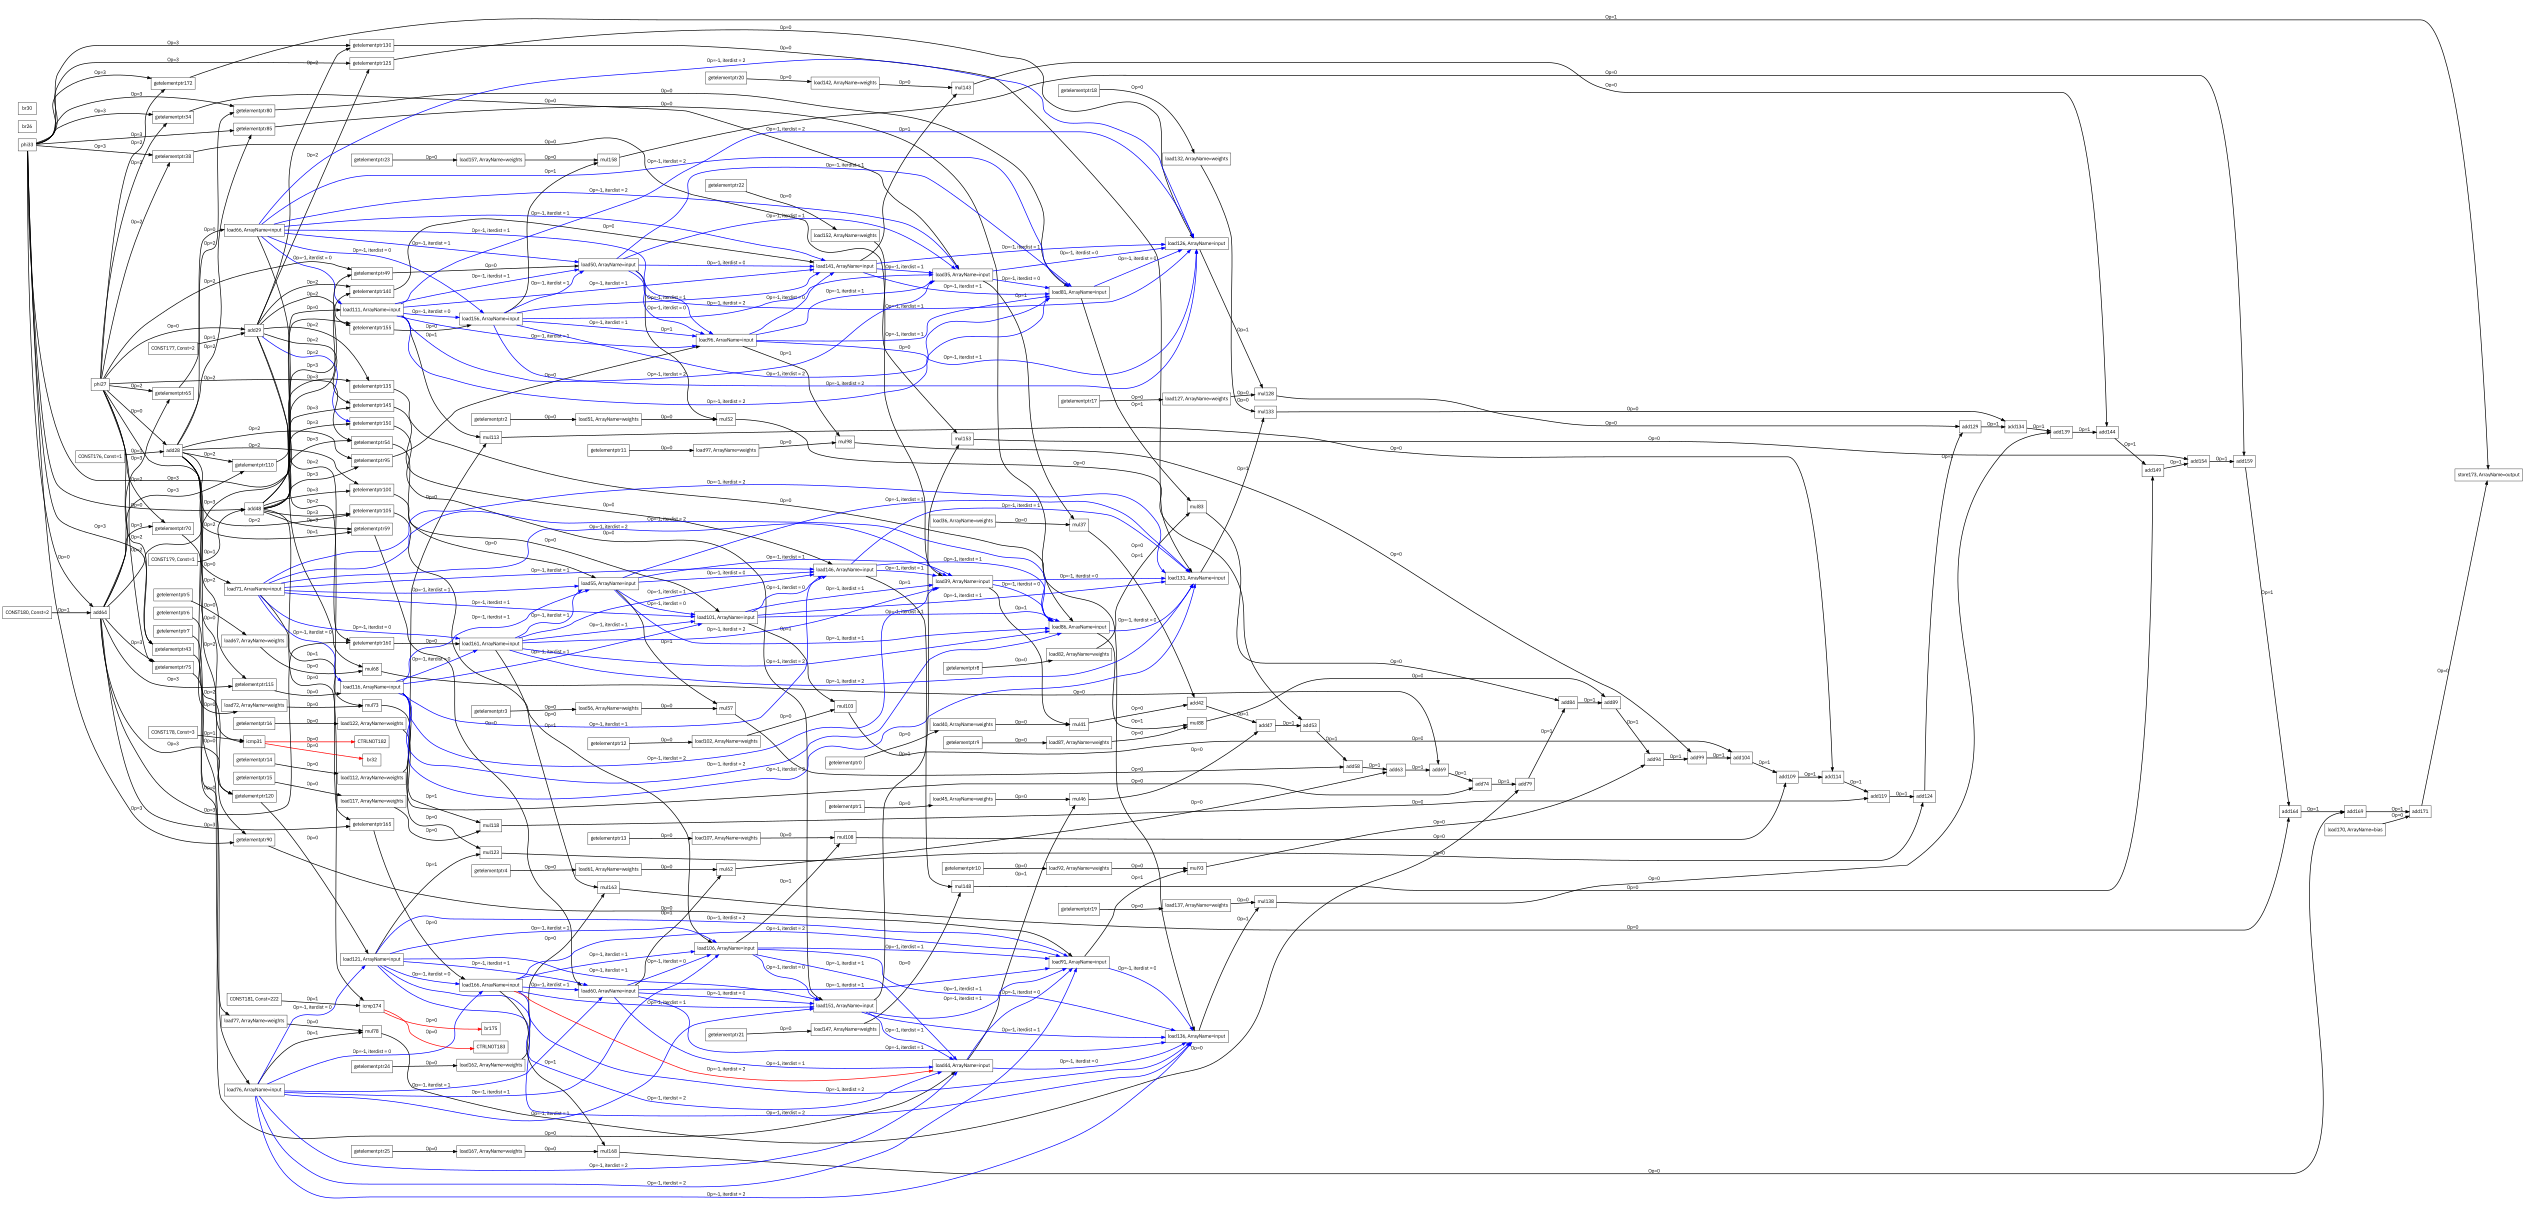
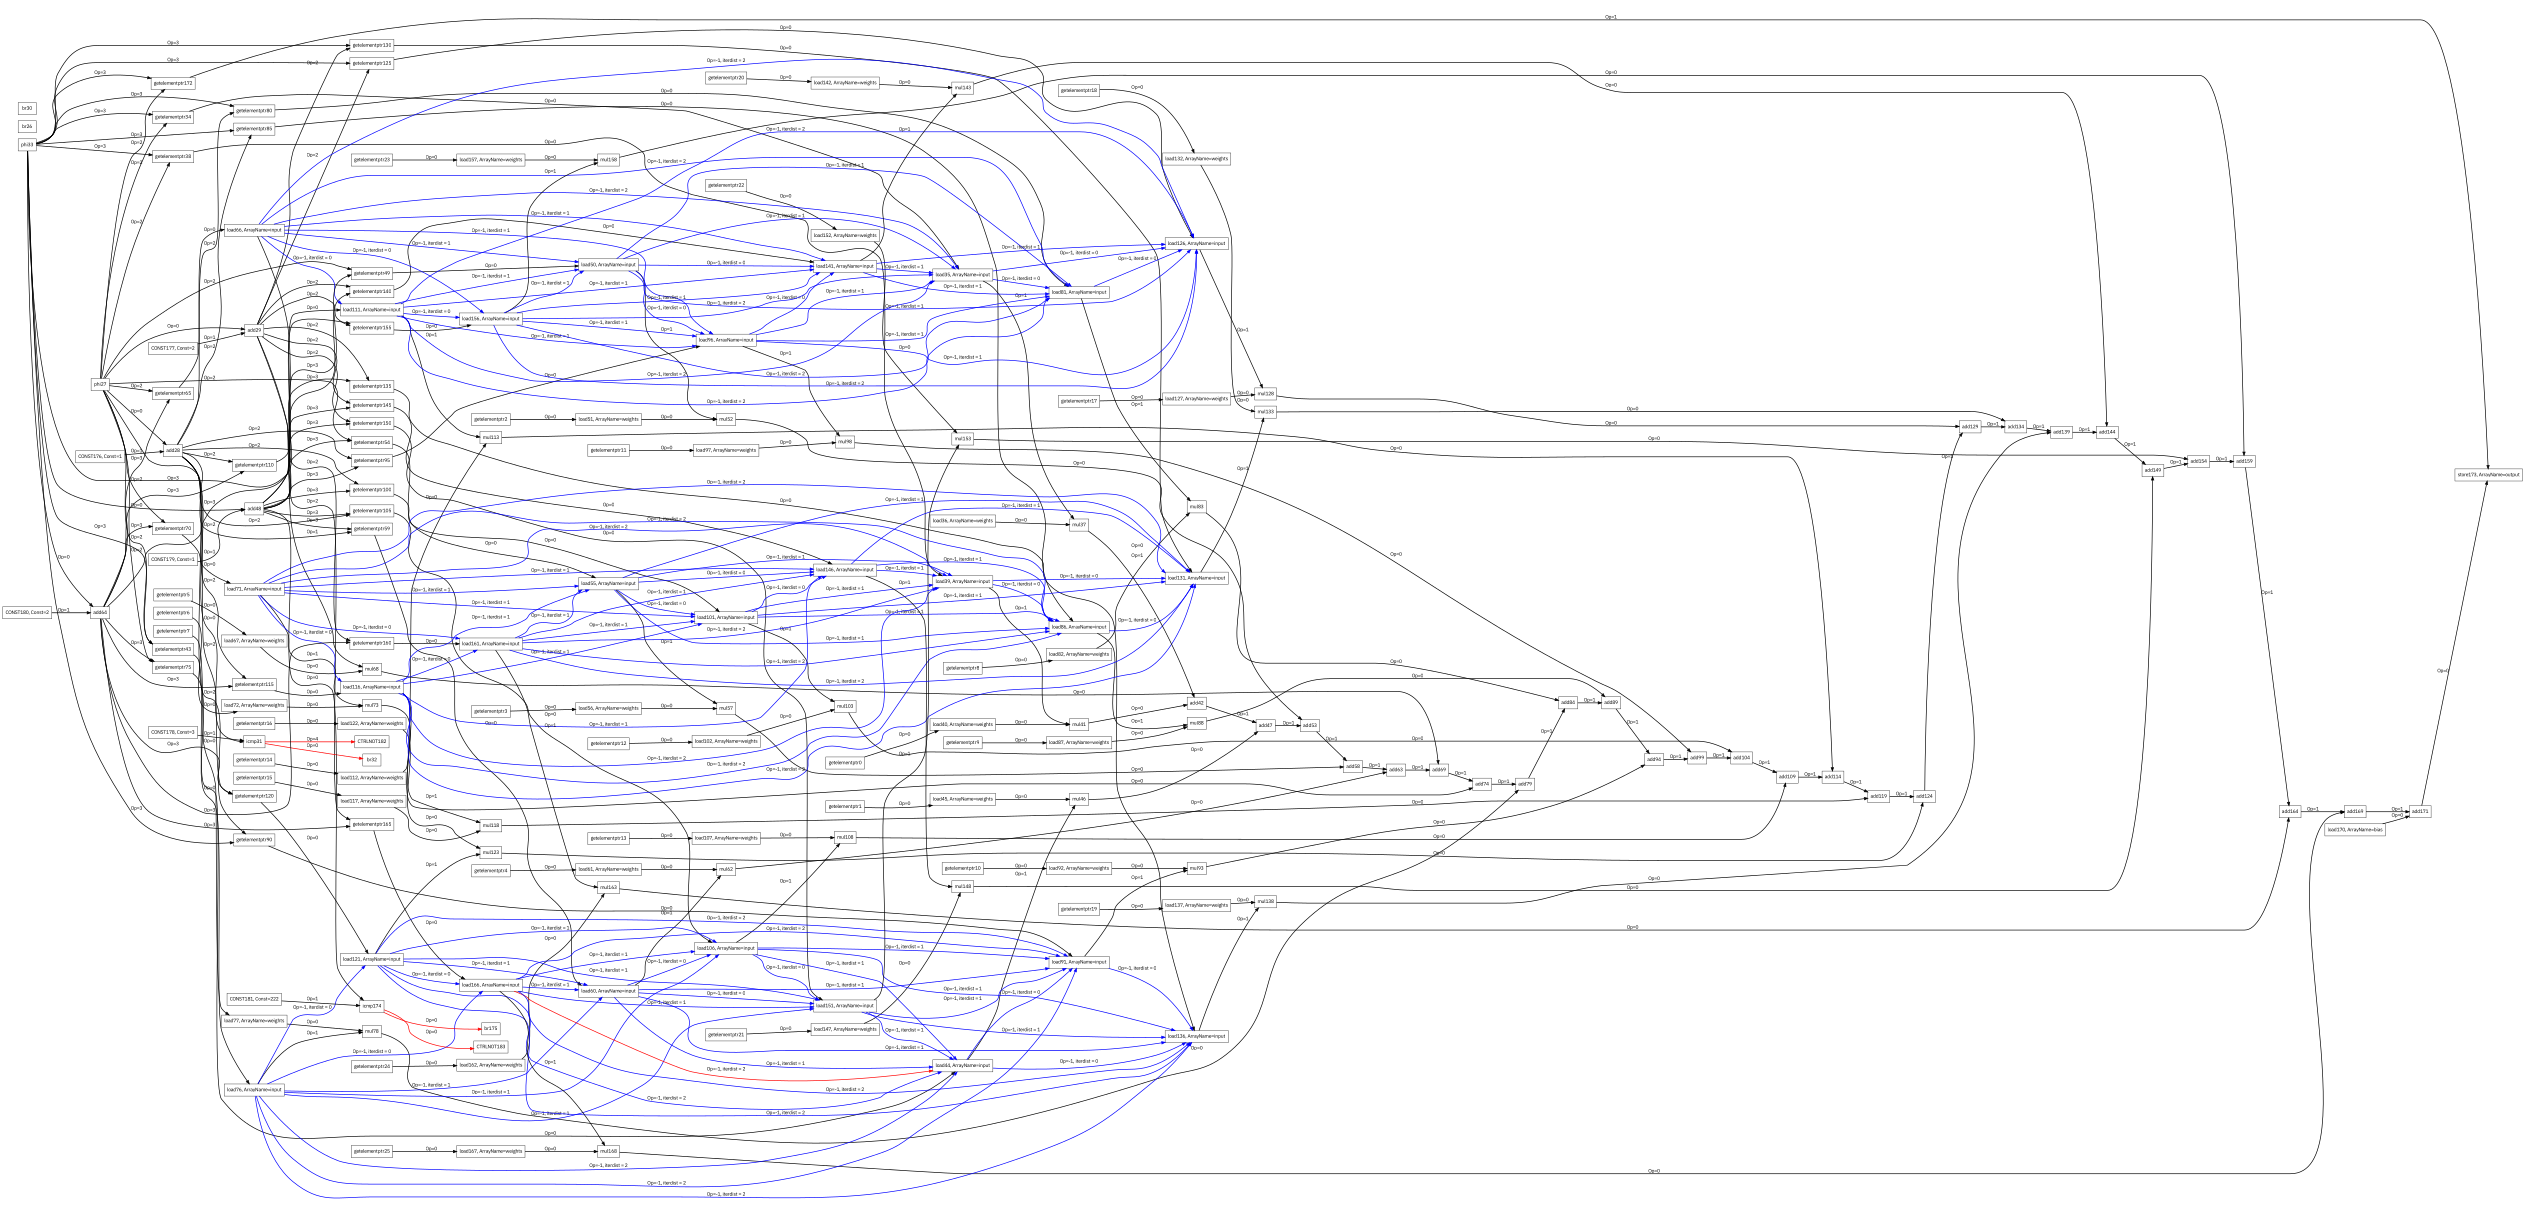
edge "add29" -> "getelementptr150": color blue -> black
edge "icmp31" -> "CTRLNOT182": label "Op=0" -> "Op=4"
